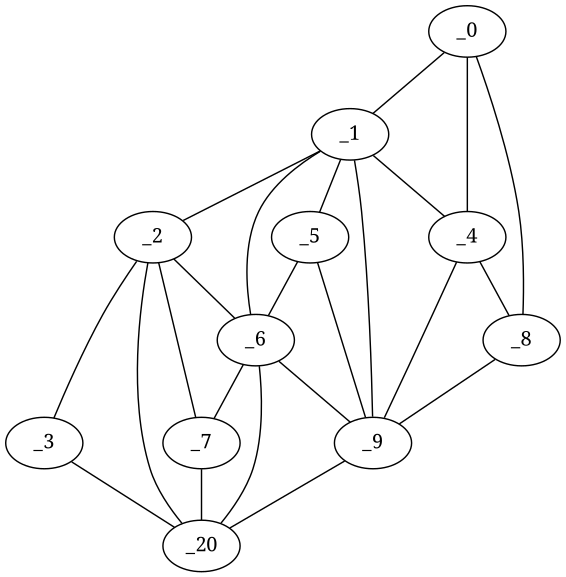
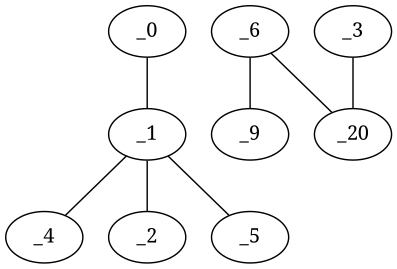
edge "_0" -- "_4": removed
edge "_1" -- "_6": removed
edge "_1" -- "_9": removed
edge "_2" -- "_6": removed
edge "_5" -- "_6": removed
edge "_2" -- "_3": removed
edge "_5" -- "_9": removed
edge "_4" -- "_9": removed
node "_8": removed
edge "_2" -- "_20": removed
node "_7": removed
edge "_9" -- "_20": removed
